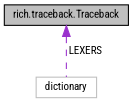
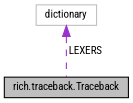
edge "dictionary" -> "rich.traceback.Traceback": reversed
